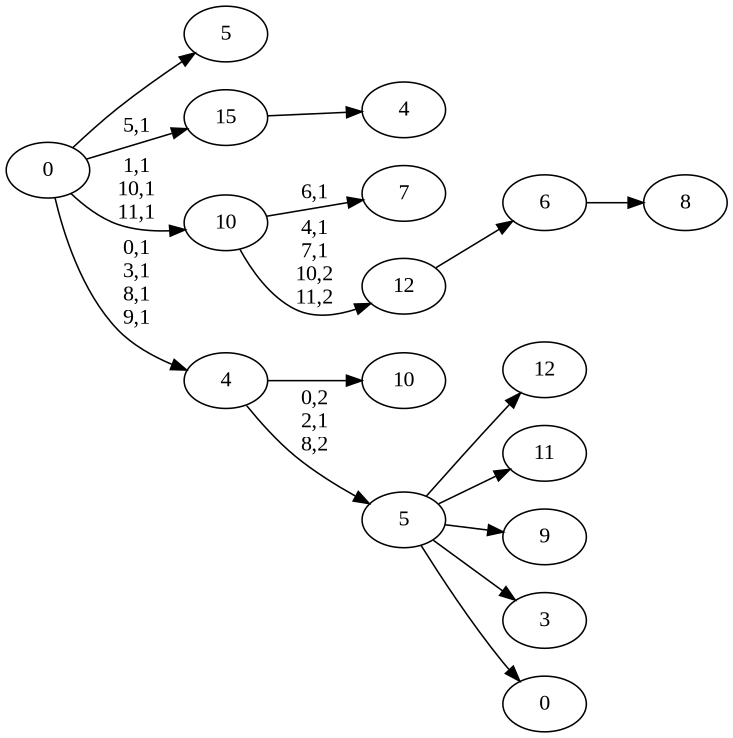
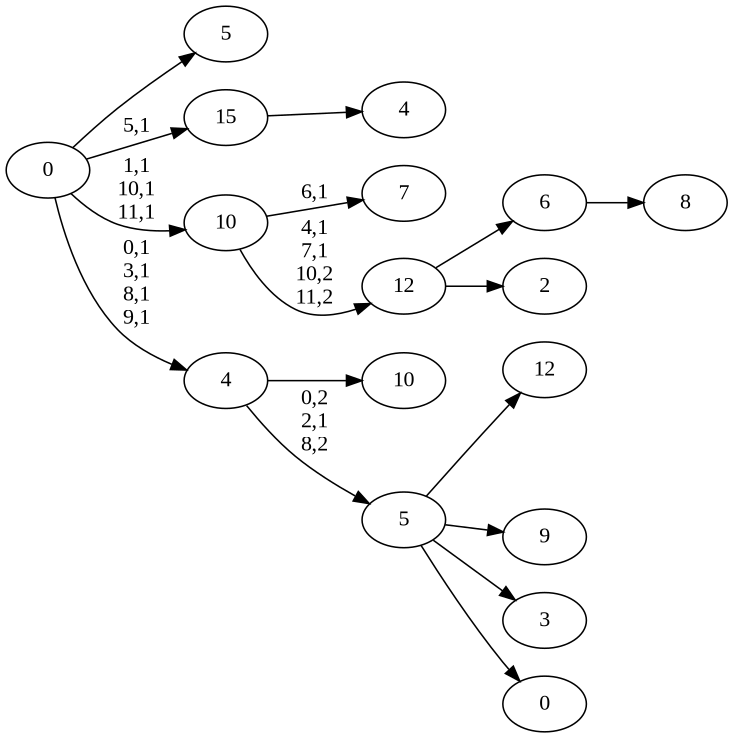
node "2": added
node "11": removed
